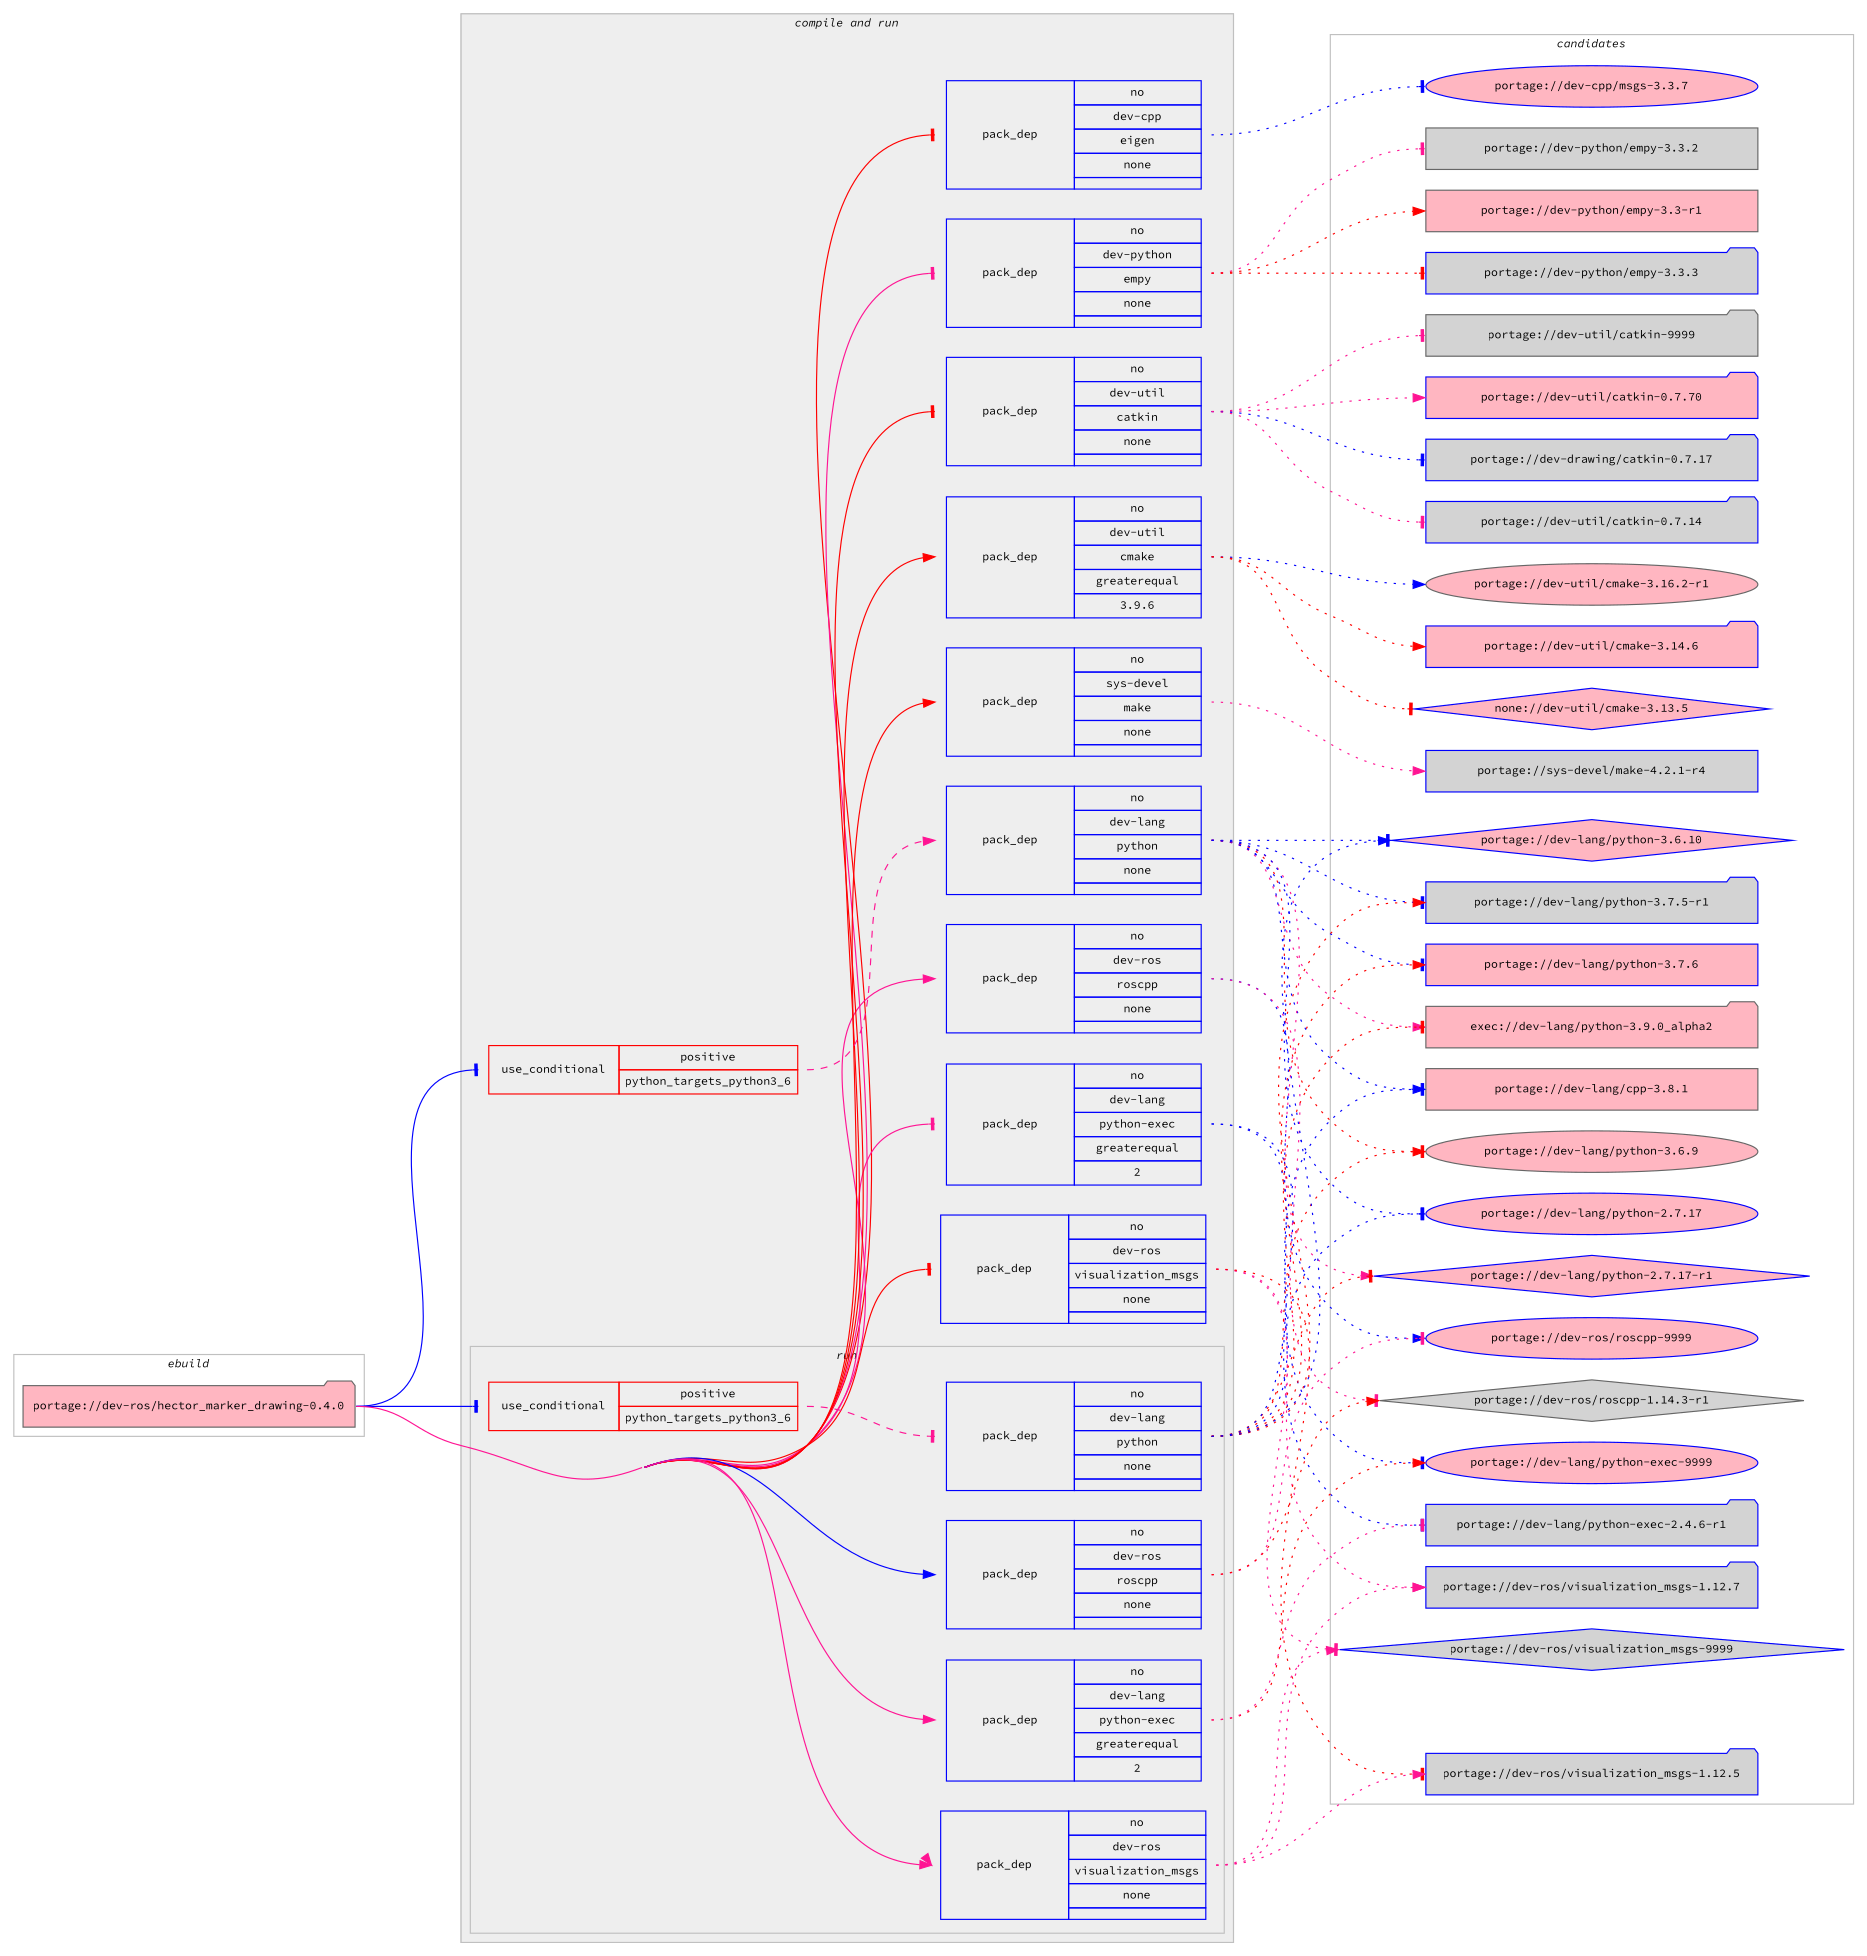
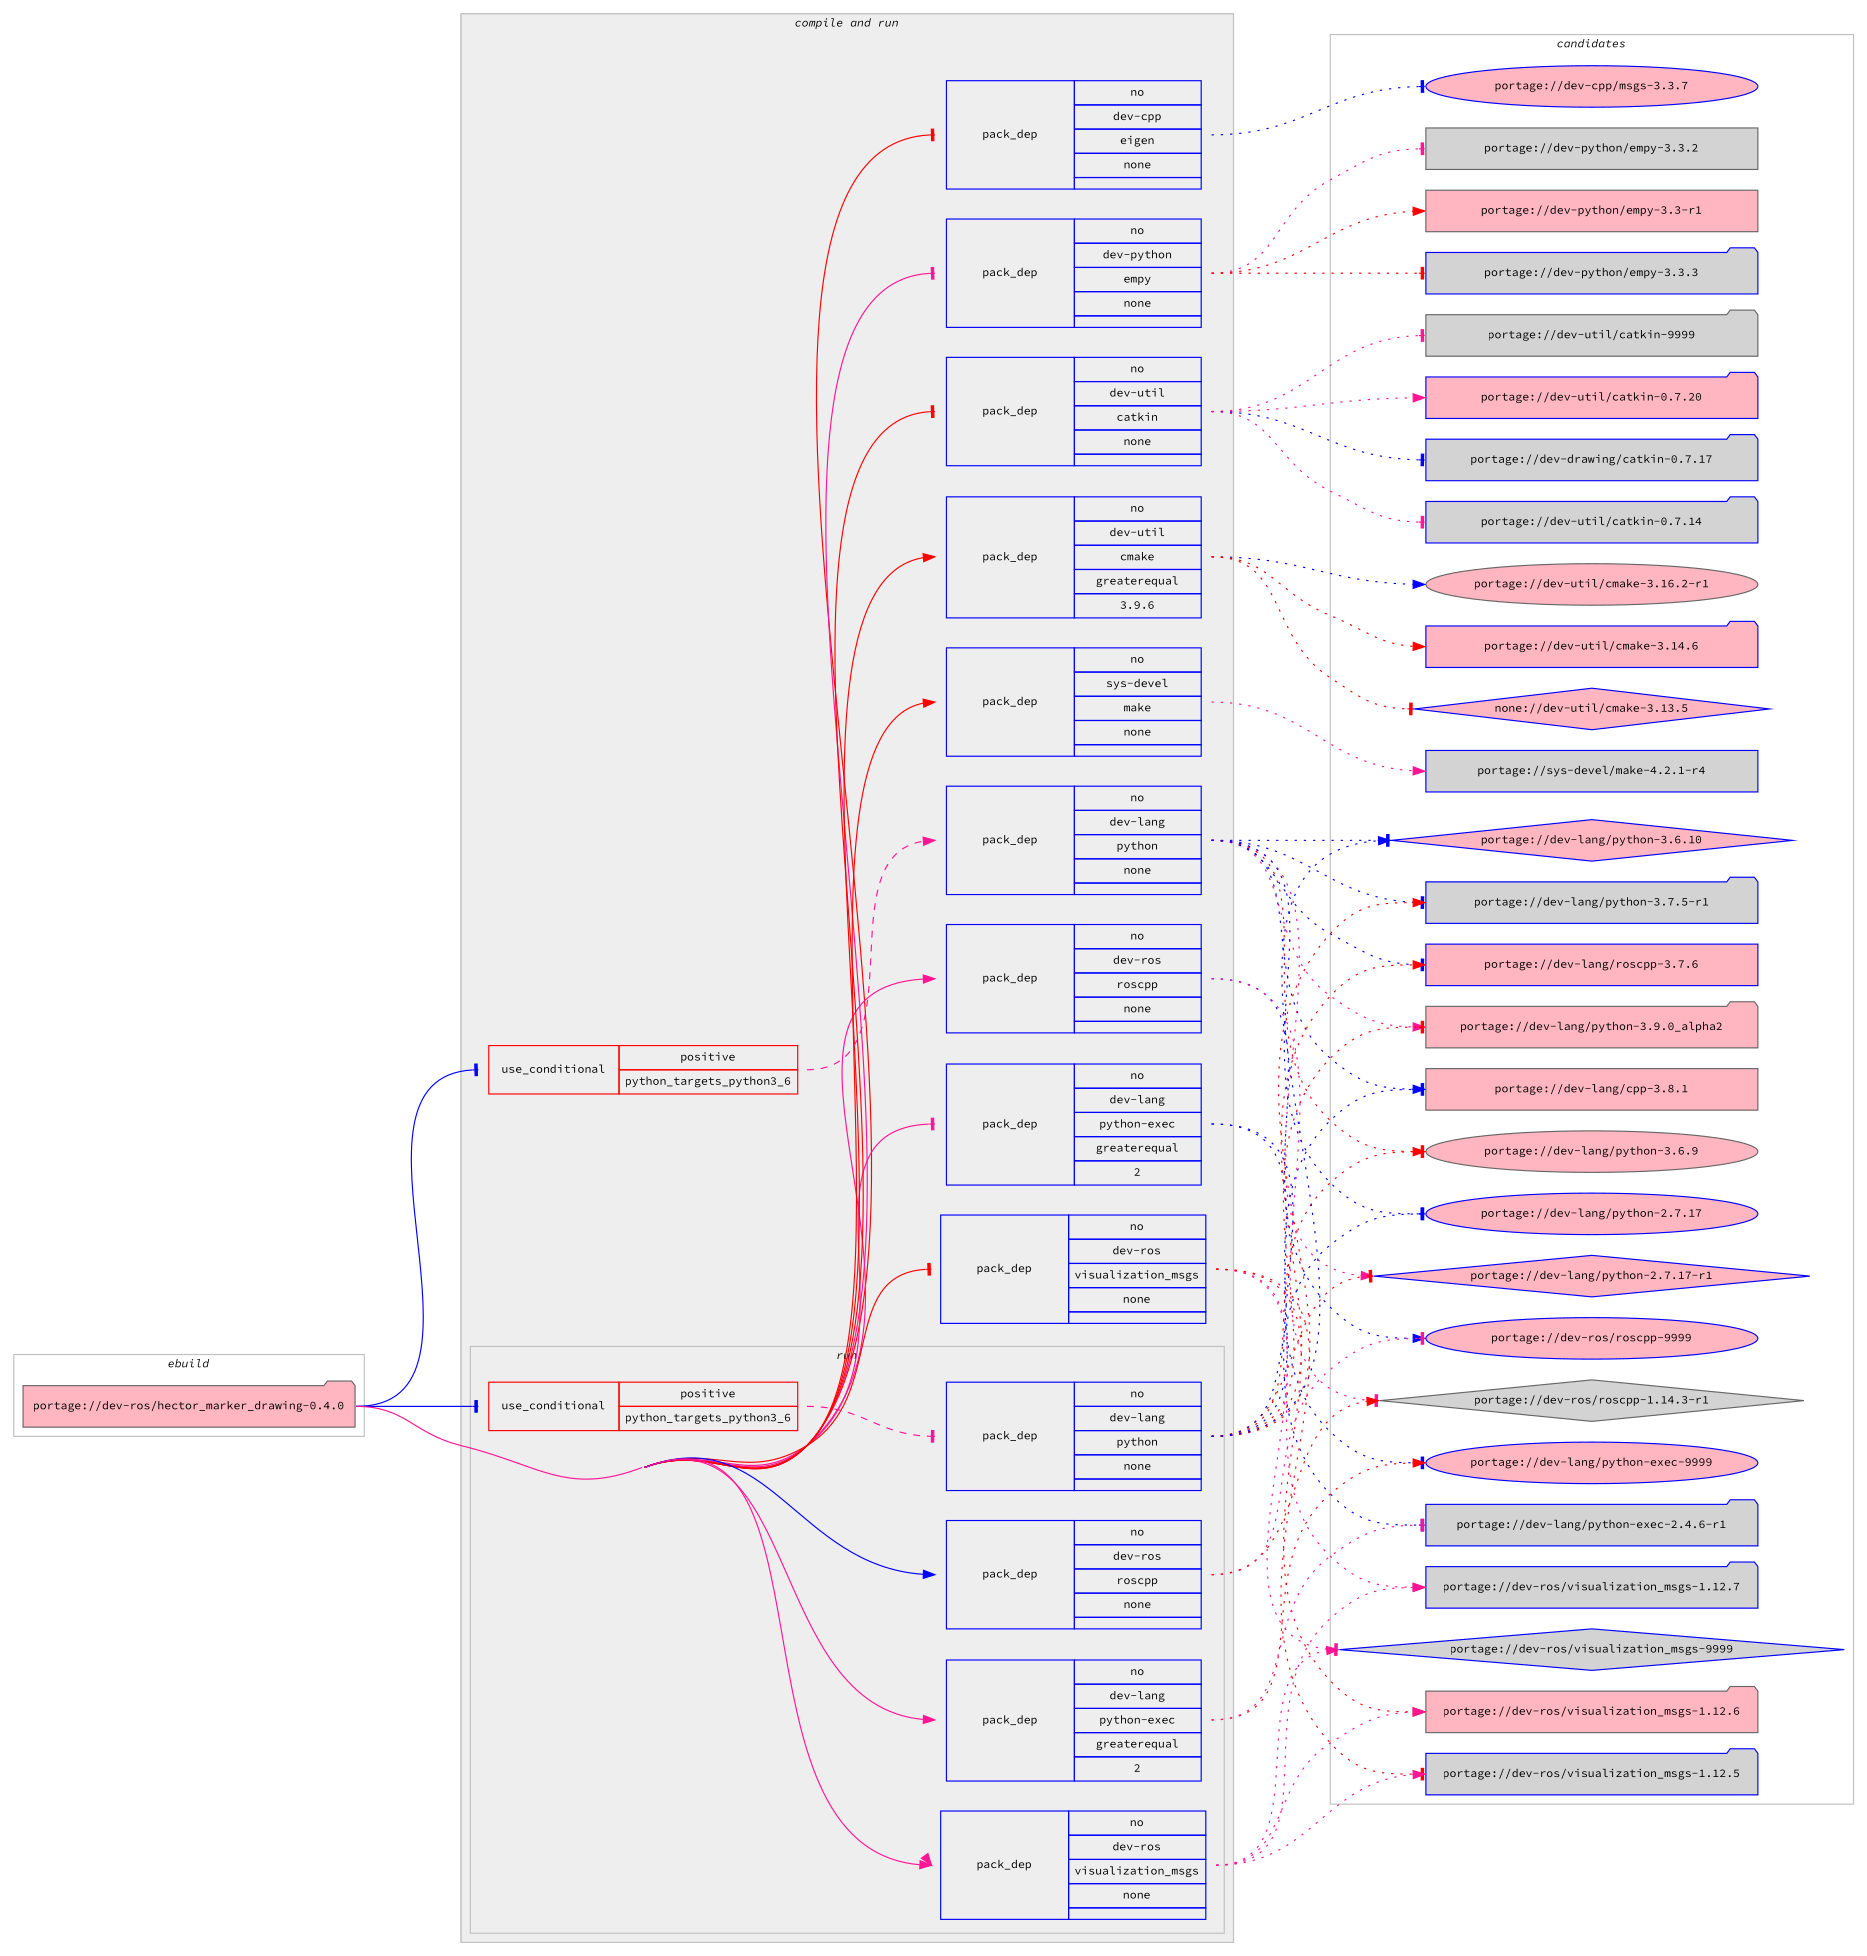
node "portage://dev-util/catkin-0.7.70": label "portage://dev-util/catkin-0.7.70" -> "portage://dev-util/catkin-0.7.20"
node "portage://dev-lang/python-3.7.6": label "portage://dev-lang/python-3.7.6" -> "portage://dev-lang/roscpp-3.7.6"
node "exec://dev-lang/python-3.9.0_alpha2": label "exec://dev-lang/python-3.9.0_alpha2" -> "portage://dev-lang/python-3.9.0_alpha2"
node "portage://dev-ros/visualization_msgs-1.12.6": added
